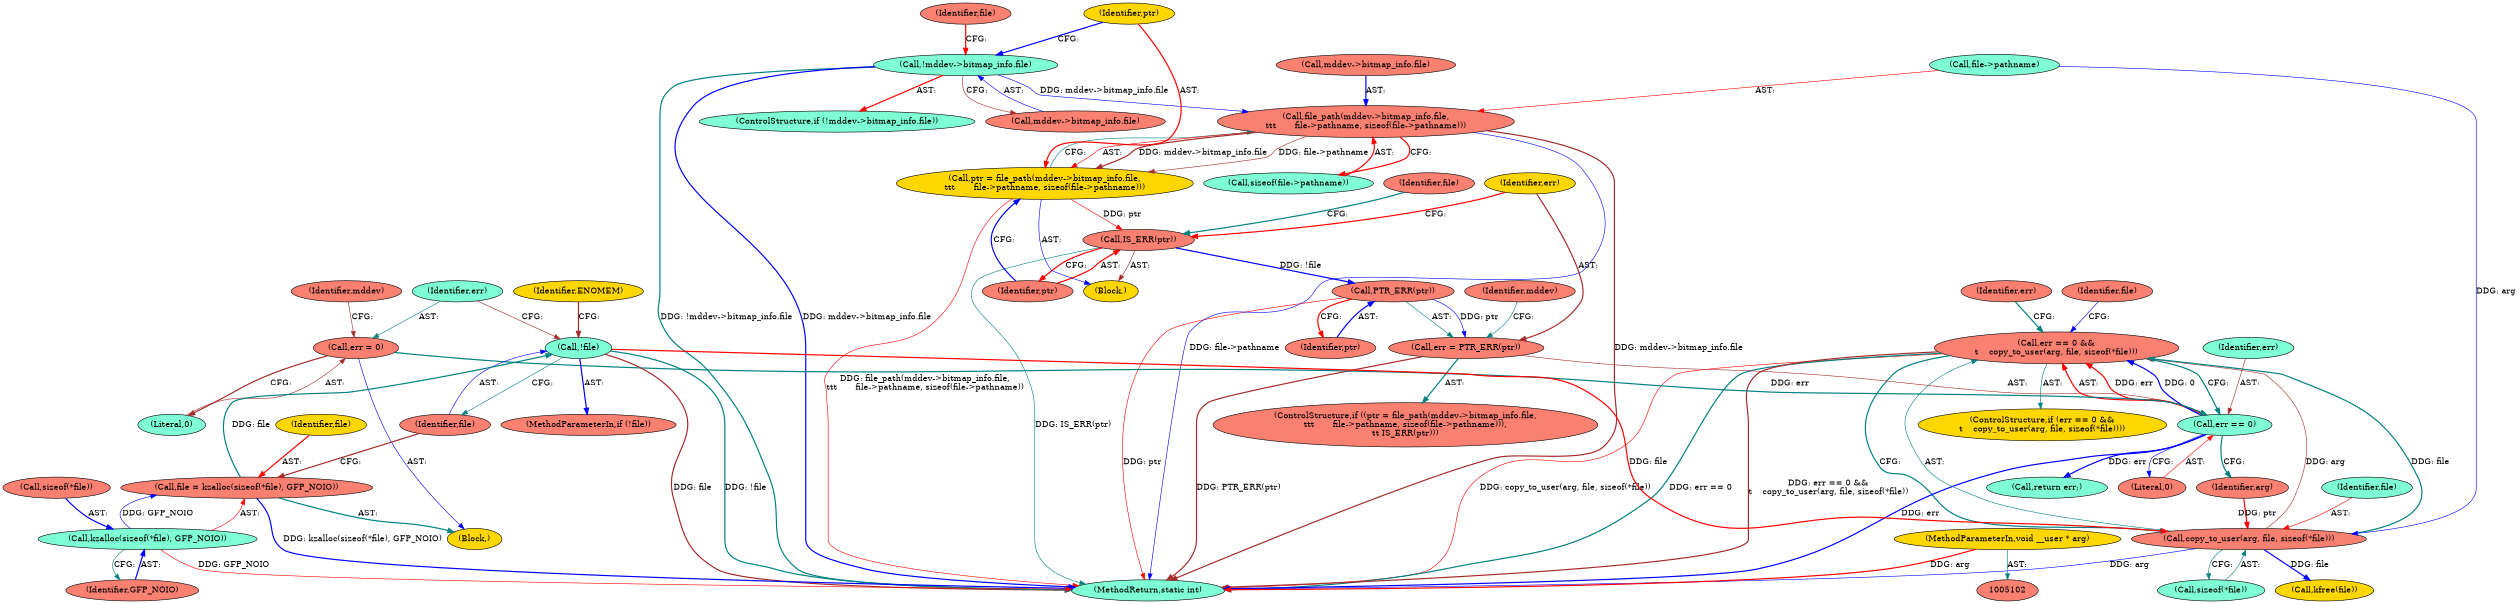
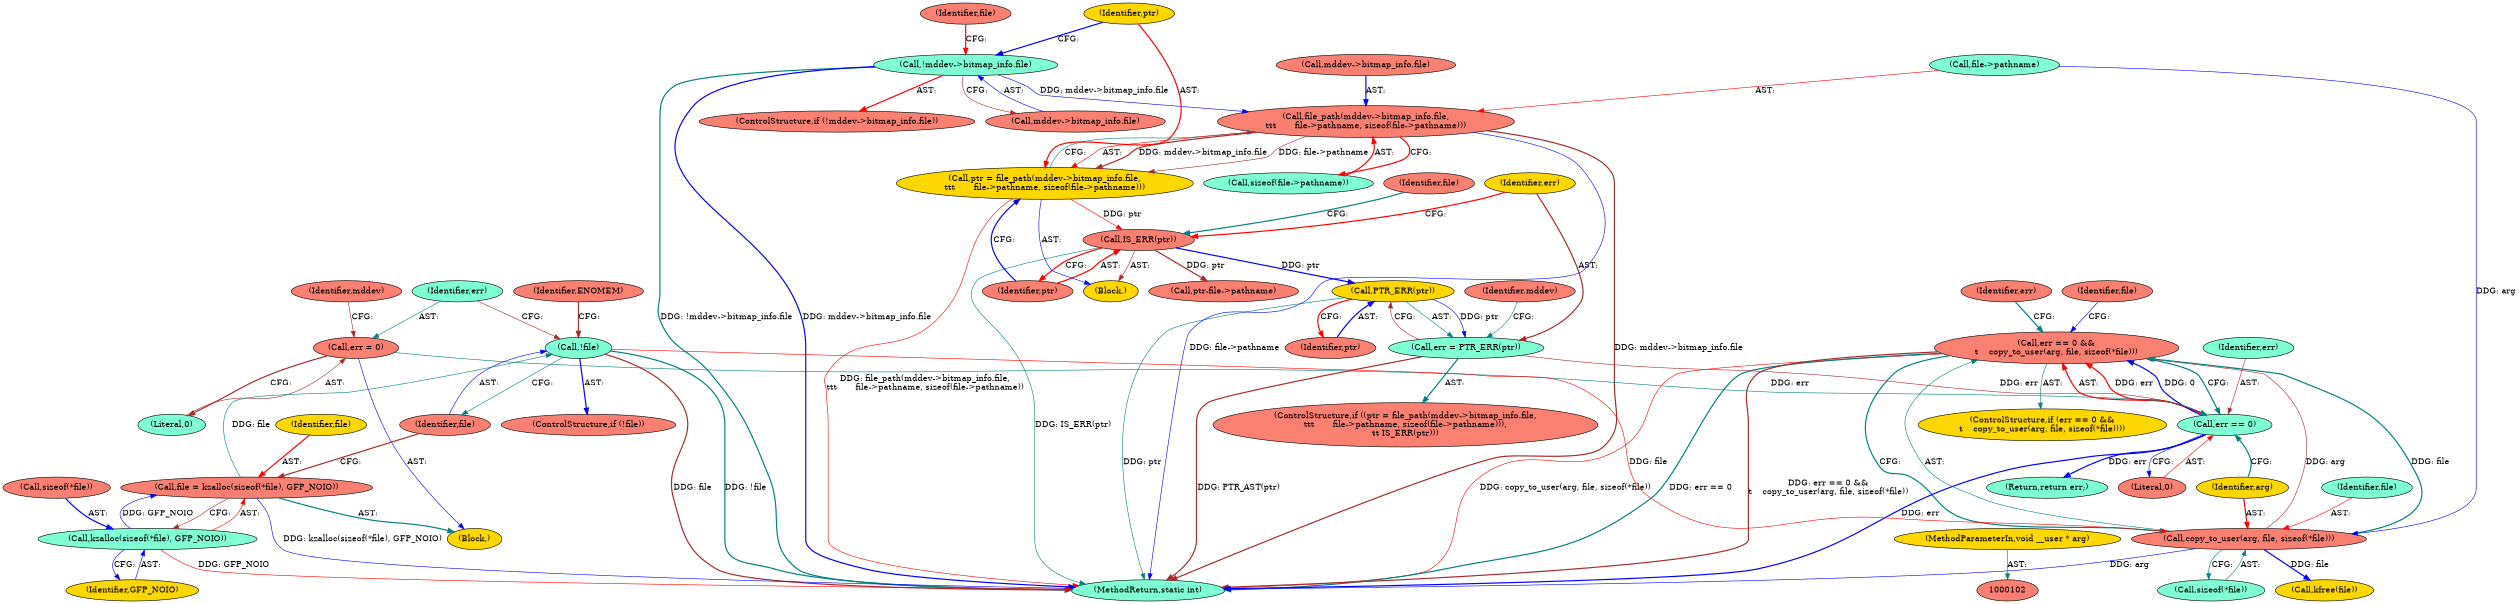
node "(ControlStructure,if (!mddev->bitmap_info.file))": fillcolor aquamarine -> salmon
edge "(Call,IS_ERR(ptr))" -> "(Call,PTR_ERR(ptr))": label "DDG: !file" -> "DDG: ptr"
node "(Identifier,ENOMEM)": fillcolor gold -> salmon
node "(Call,ptr-file->pathname)": added
node "(Call,PTR_ERR(ptr))": fillcolor salmon -> gold
edge "(Call,err = PTR_ERR(ptr))" -> "(Call,PTR_ERR(ptr))": added, label "CFG:"
node "(Call,err = PTR_ERR(ptr))": fillcolor salmon -> aquamarine
edge "(Call,PTR_ERR(ptr))" -> "(MethodReturn,static int)": color red -> teal
edge "(Call,err = 0)" -> "(Call,err == 0)": style bold -> solid
edge "(Call,err = PTR_ERR(ptr))" -> "(Call,err == 0)": label "AST: " -> "DDG: err"
edge "(Call,!file)" -> "(Call,copy_to_user(arg, file, sizeof(*file)))": style bold -> solid
edge "(Call,file = kzalloc(sizeof(*file), GFP_NOIO))" -> "(Call,!file)": style bold -> solid
node "(MethodParameterIn,if (!file))": label "(MethodParameterIn,if (!file))" -> "(ControlStructure,if (!file))"
edge "(Call,err == 0)" -> "(Identifier,arg)": reversed
edge "(Call,err = PTR_ERR(ptr))" -> "(MethodReturn,static int)": label "DDG: PTR_ERR(ptr)" -> "DDG: PTR_AST(ptr)"
node "(Call,return err;)": label "(Call,return err;)" -> "(Return,return err;)"
node "(Identifier,arg)": fillcolor salmon -> gold
edge "(Call,file = kzalloc(sizeof(*file), GFP_NOIO))" -> "(Call,kzalloc(sizeof(*file), GFP_NOIO))": added, label "CFG:"
edge "(Identifier,arg)" -> "(Call,copy_to_user(arg, file, sizeof(*file)))": label "DDG: ptr" -> "AST: "
edge "(Call,kzalloc(sizeof(*file), GFP_NOIO))" -> "(Identifier,GFP_NOIO)": color teal -> blue
edge "(Identifier,GFP_NOIO)" -> "(Call,kzalloc(sizeof(*file), GFP_NOIO))": style bold -> solid
edge "(Call,file = kzalloc(sizeof(*file), GFP_NOIO))" -> "(MethodReturn,static int)": style bold -> solid
edge "(MethodParameterIn,void __user * arg)" -> "(MethodReturn,static int)": removed, label "DDG: arg"
node "(Identifier,GFP_NOIO)": fillcolor salmon -> gold
node "1005102": label "1005102" -> "1000102"
